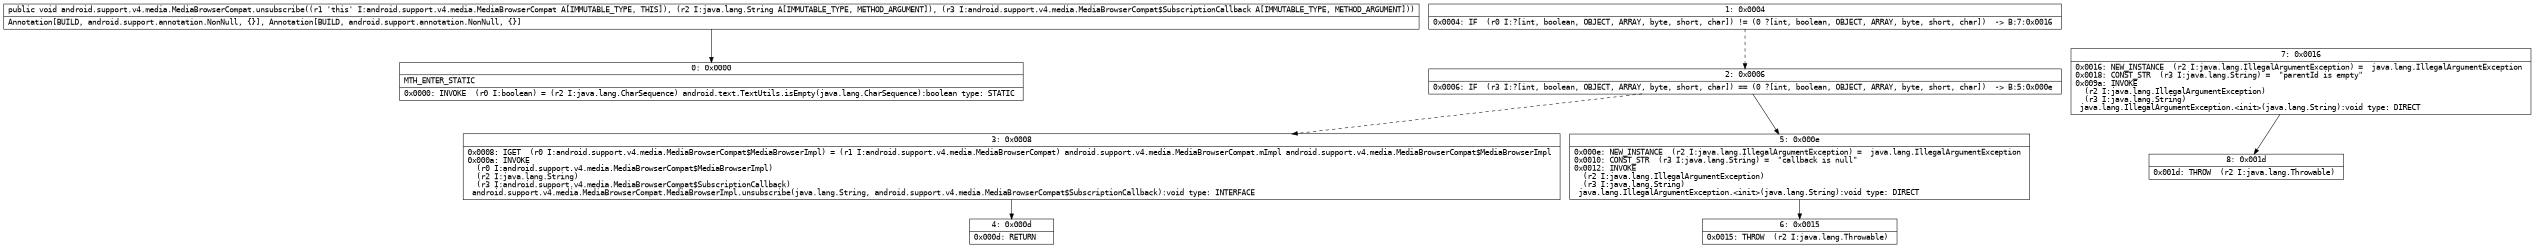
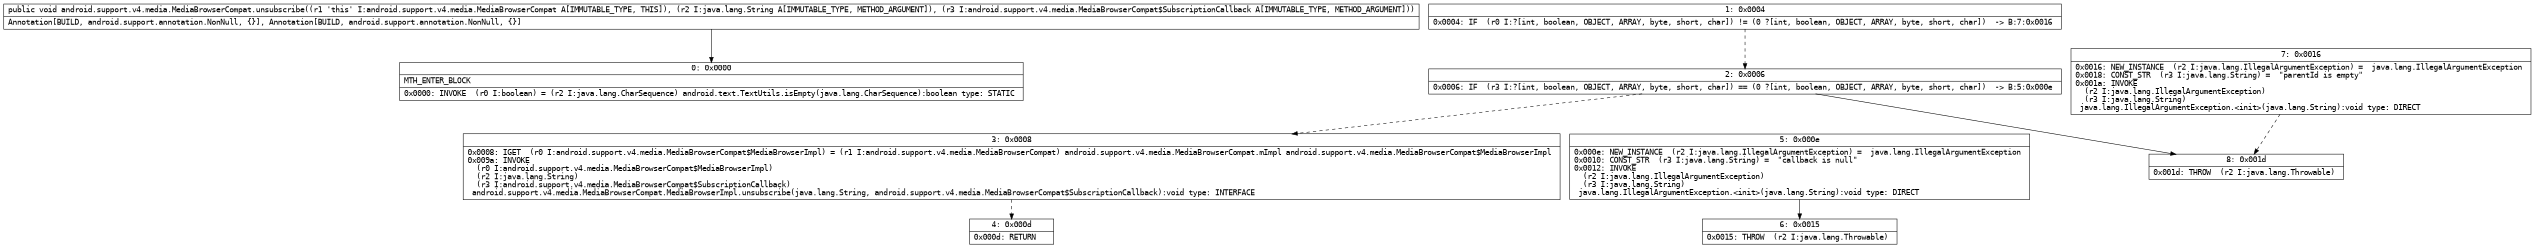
node "0: 0x0000": text "MTH_ENTER_STATIC" -> "MTH_ENTER_BLOCK"
node "7: 0x0016": text "0x009a: INVOKE" -> "0x001a: INVOKE"
edge "2: 0x0006" -> "5: 0x000e": now "2: 0x0006" -> "8: 0x001d"
edge "7: 0x0016" -> "8: 0x001d": style solid -> dashed
node "3: 0x0008": text "0x000a: INVOKE" -> "0x009a: INVOKE"
edge "3: 0x0008" -> "4: 0x000d": style solid -> dashed
